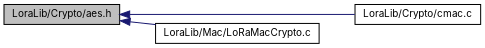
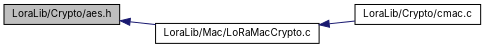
edge "LoraLib/Crypto/cmac.c" -> "LoraLib/Crypto/aes.h": now "LoraLib/Crypto/cmac.c" -> "LoraLib/Mac/LoRaMacCrypto.c"
